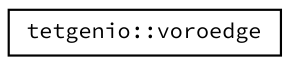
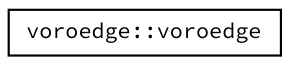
node "tetgenio::voroedge": label "tetgenio::voroedge" -> "voroedge::voroedge"
